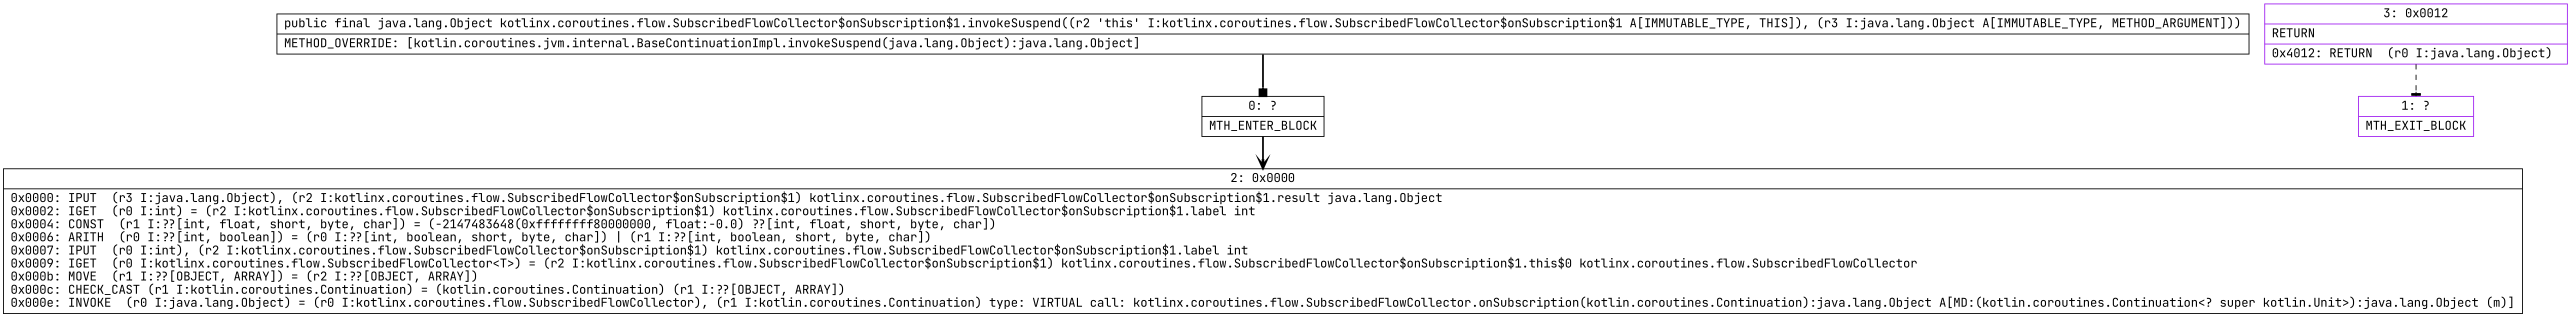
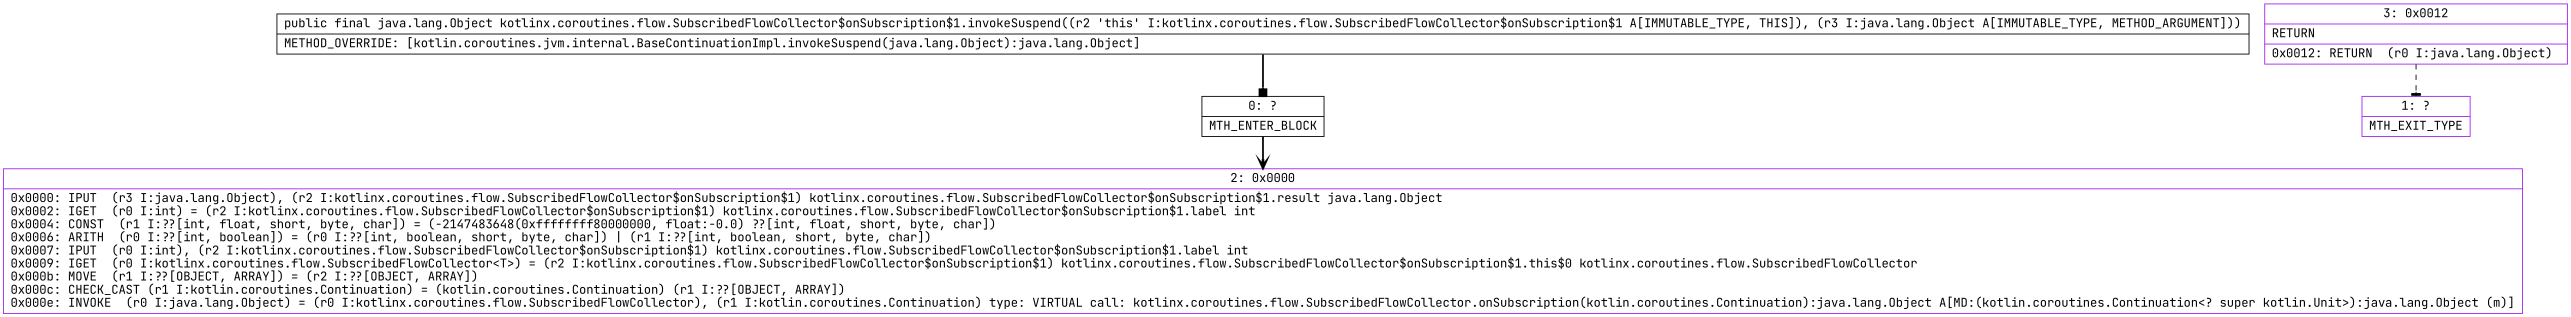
node "3: 0x0012": text "0x4012: RETURN  (r0 I:java.lang.Object)" -> "0x0012: RETURN  (r0 I:java.lang.Object)"
node "1: ?": text "MTH_EXIT_BLOCK" -> "MTH_EXIT_TYPE"
node "2: 0x0000": color black -> purple
